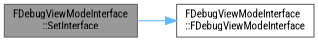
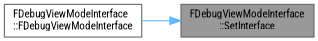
edge "FDebugViewModeInterface ::SetInterface" -> "FDebugViewModeInterface ::FDebugViewModeInterface": reversed
